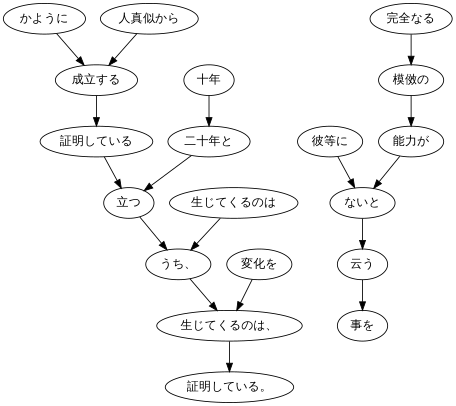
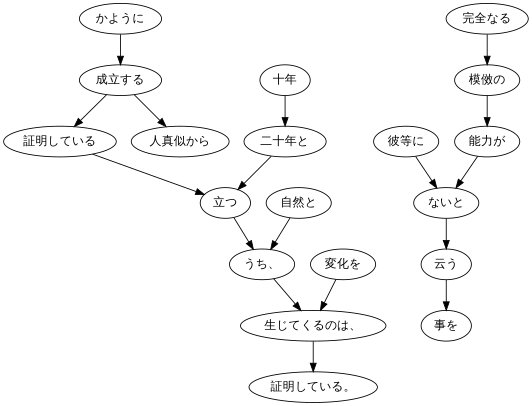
edge "人真似から" -> "成立する": reversed
node "生じてくるのは": label "生じてくるのは" -> "自然と"
